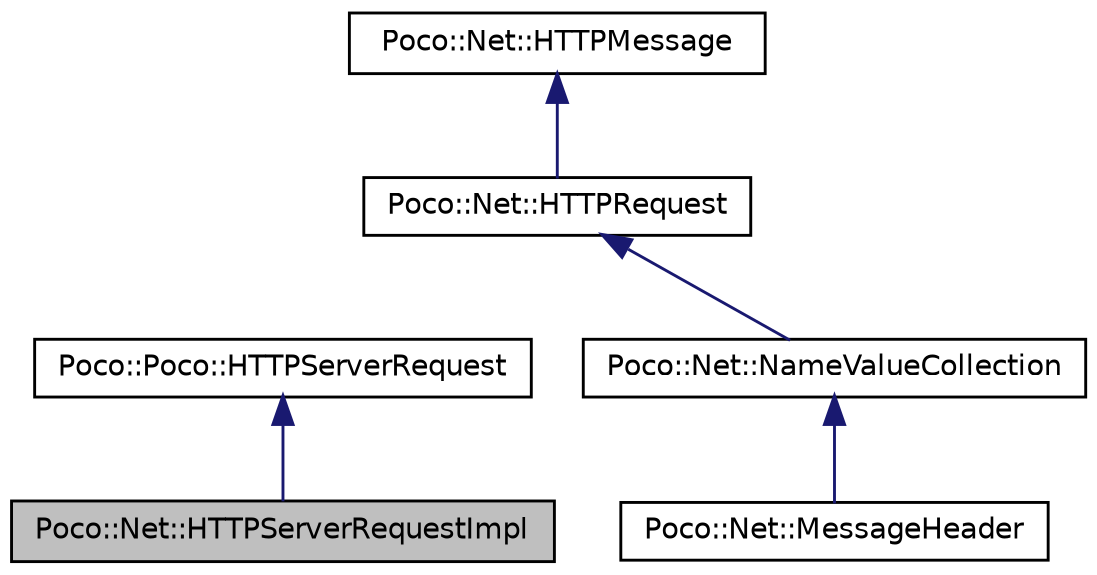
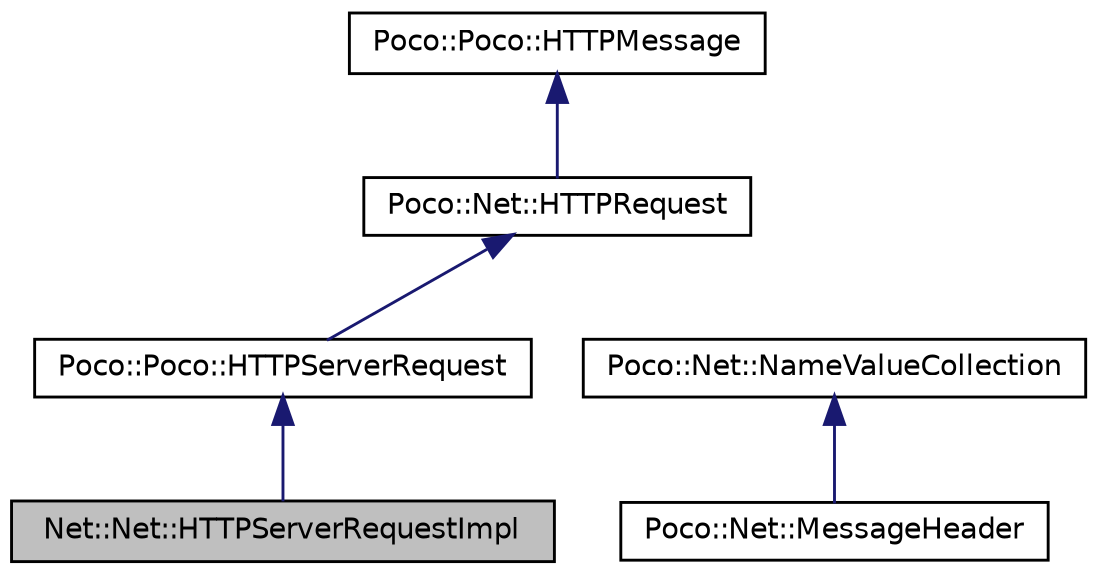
node "Poco::Net::HTTPMessage": label "Poco::Net::HTTPMessage" -> "Poco::Poco::HTTPMessage"
edge "Poco::Net::NameValueCollection" -> "Poco::Net::HTTPRequest": now "Poco::Poco::HTTPServerRequest" -> "Poco::Net::HTTPRequest"
node "Poco::Net::HTTPServerRequestImpl": label "Poco::Net::HTTPServerRequestImpl" -> "Net::Net::HTTPServerRequestImpl"
